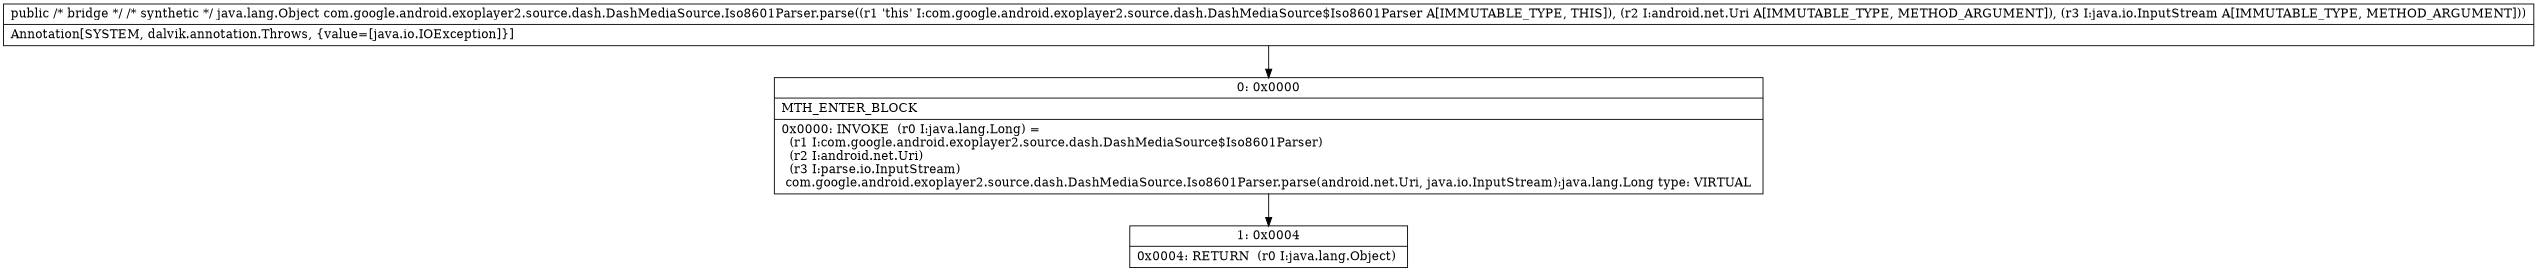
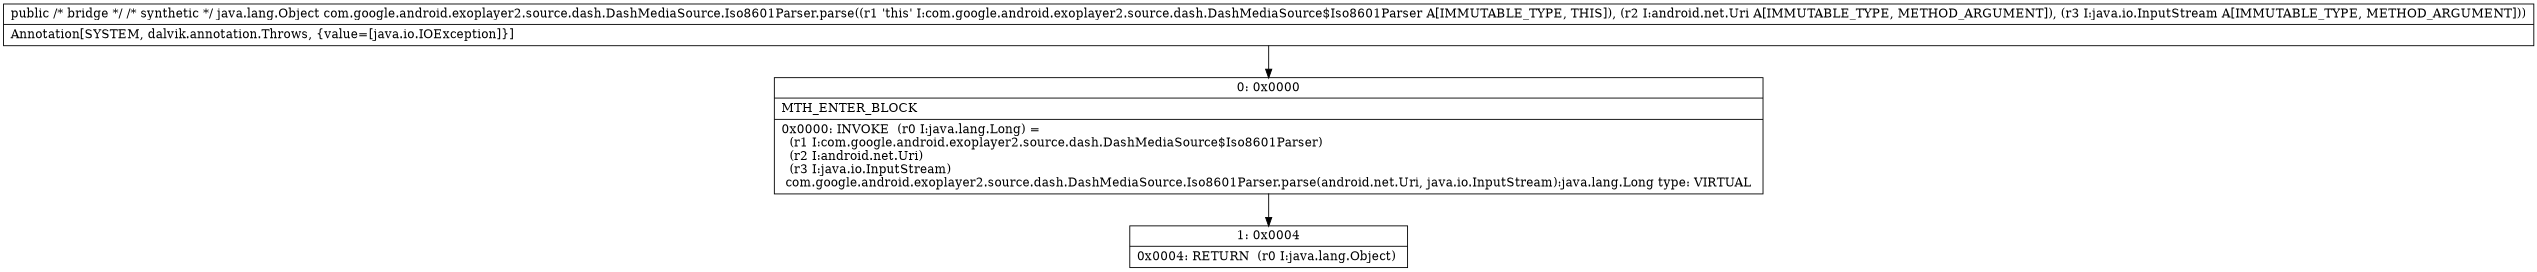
node "0: 0x0000": text "(r3 I:parse.io.InputStream)" -> "(r3 I:java.io.InputStream)"
